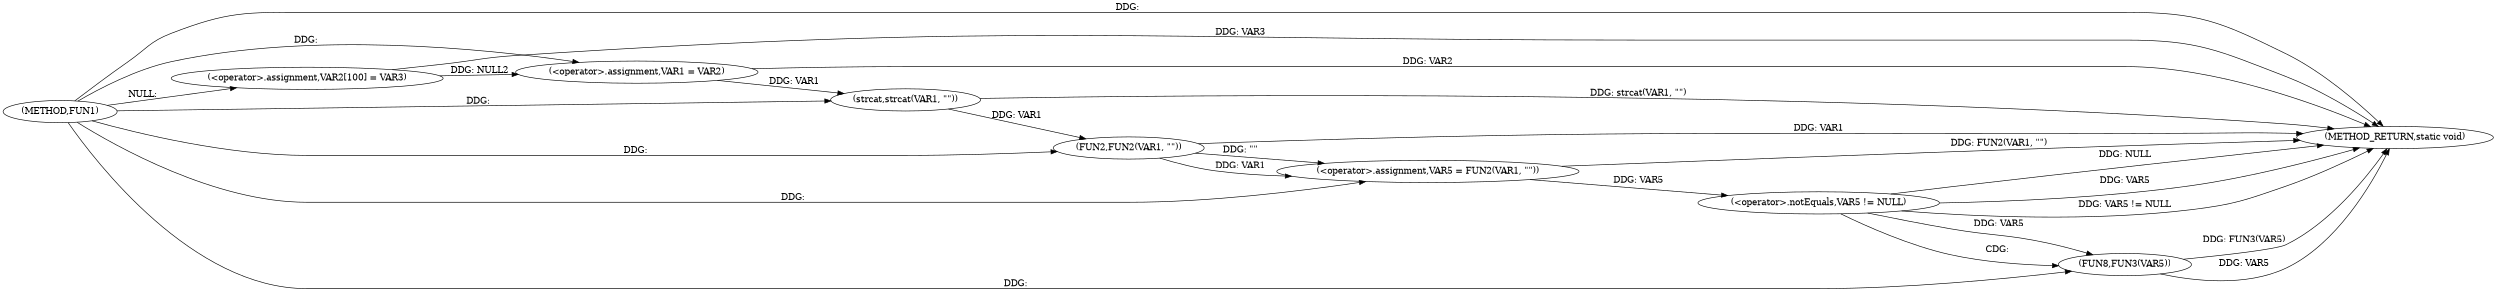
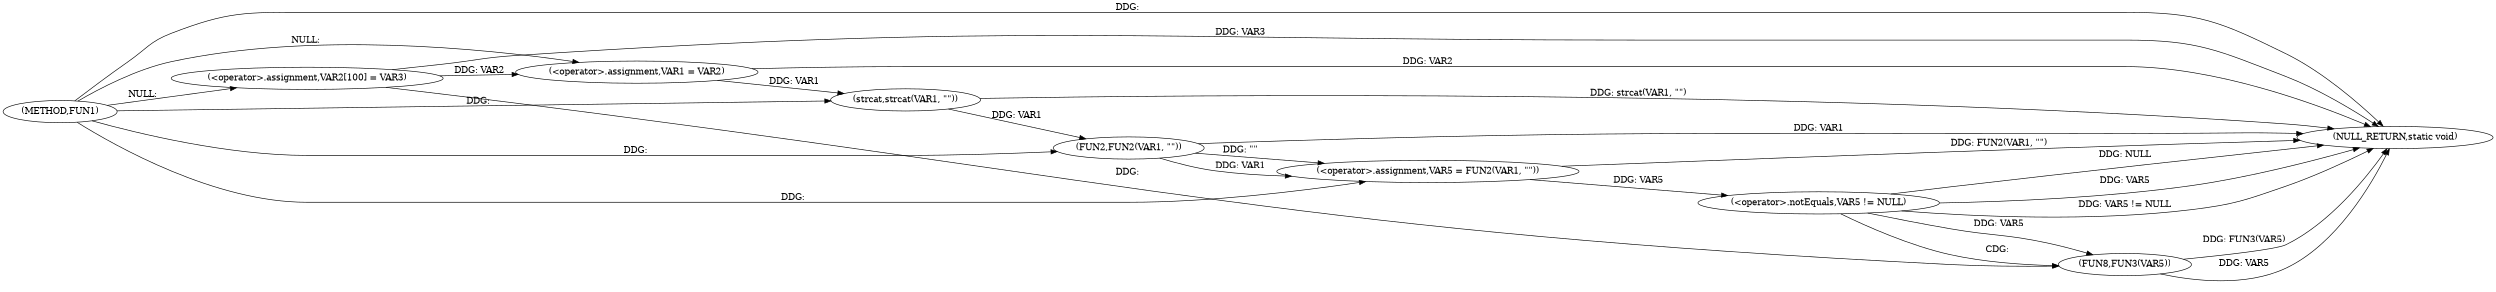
edge "(METHOD,FUN1)" -> "(<operator>.assignment,VAR1 = VAR2)": label "DDG: " -> "NULL: "
edge "(<operator>.assignment,VAR2[100] = VAR3)" -> "(<operator>.assignment,VAR1 = VAR2)": label "DDG: NULL2" -> "DDG: VAR2"
node "(METHOD_RETURN,static void)": label "(METHOD_RETURN,static void)" -> "(NULL_RETURN,static void)"
edge "(METHOD,FUN1)" -> "(FUN8,FUN3(VAR5))": now "(<operator>.assignment,VAR2[100] = VAR3)" -> "(FUN8,FUN3(VAR5))"
